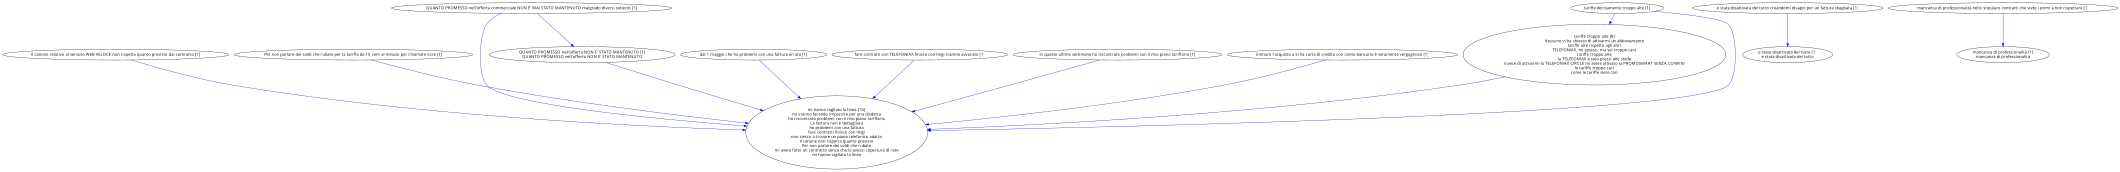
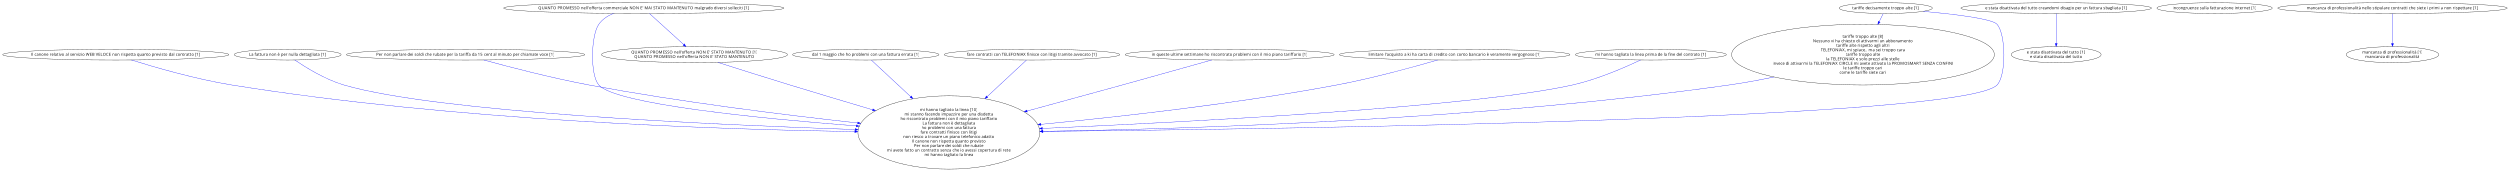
node "incongruenze sulla fatturazione internet [1]": added
node "La fattura non è per nulla dettagliata [1]": added
node "mi hanno tagliato la linea prima de la fine del contrato [1]": added
